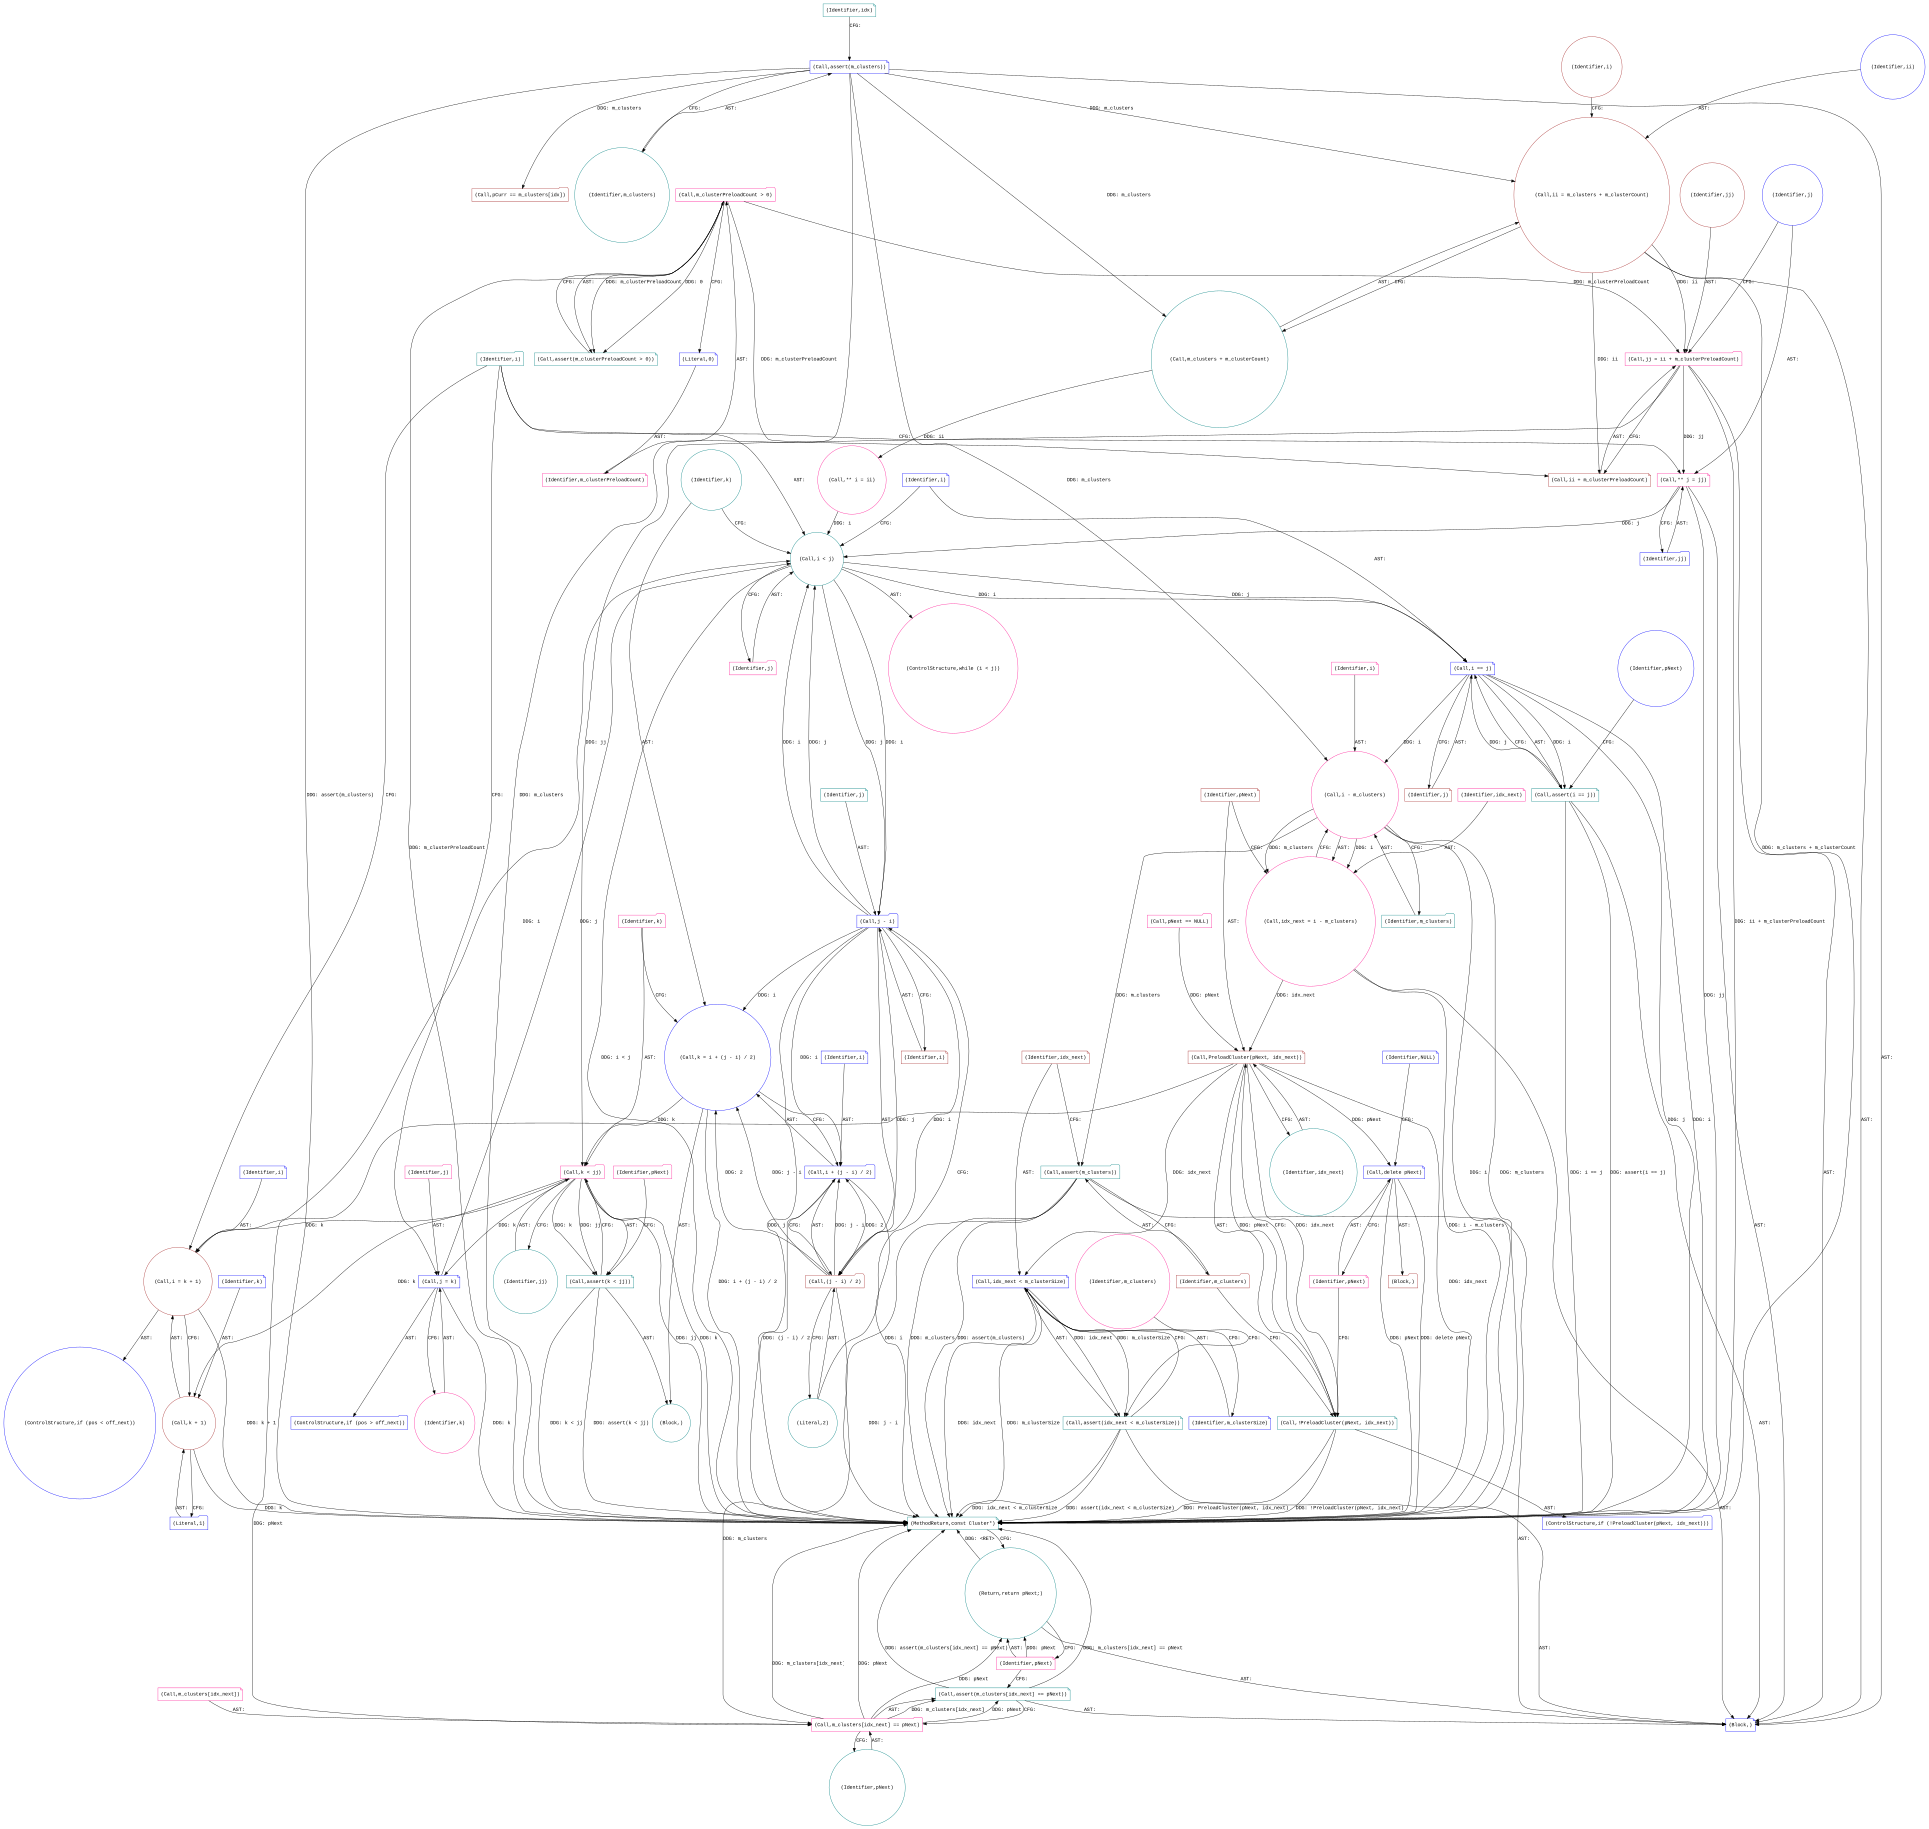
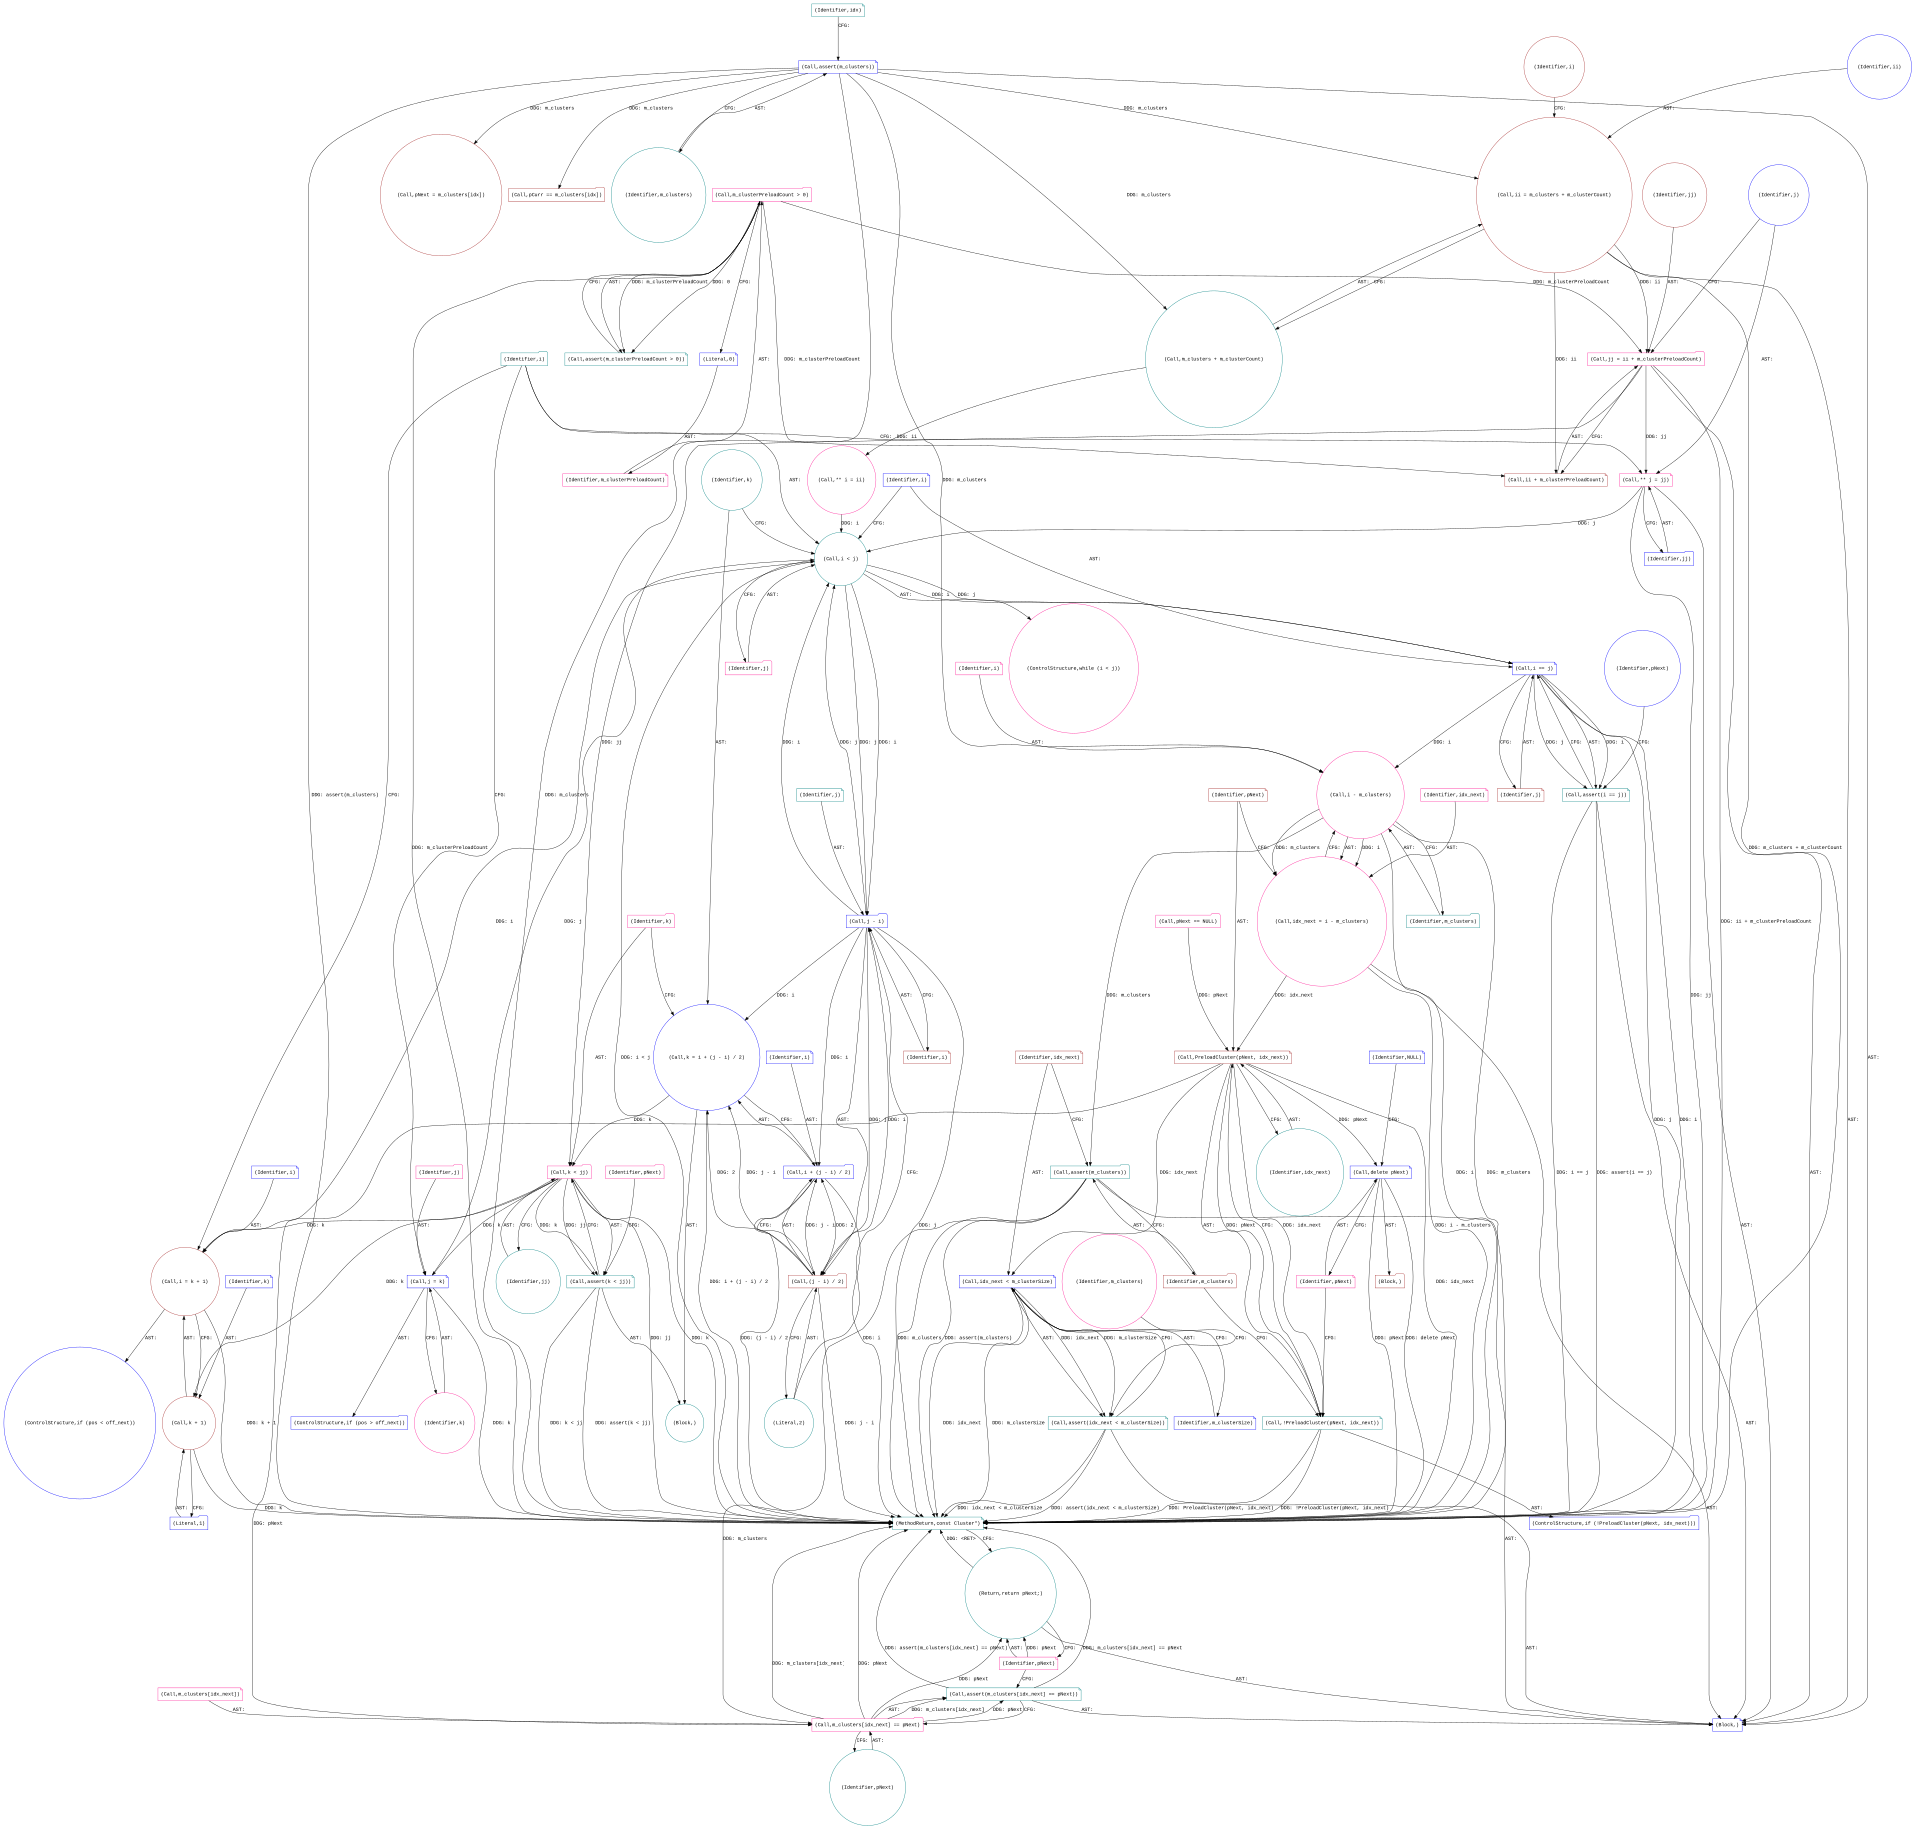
node "(Call,pNext = m_clusters[idx])": added
